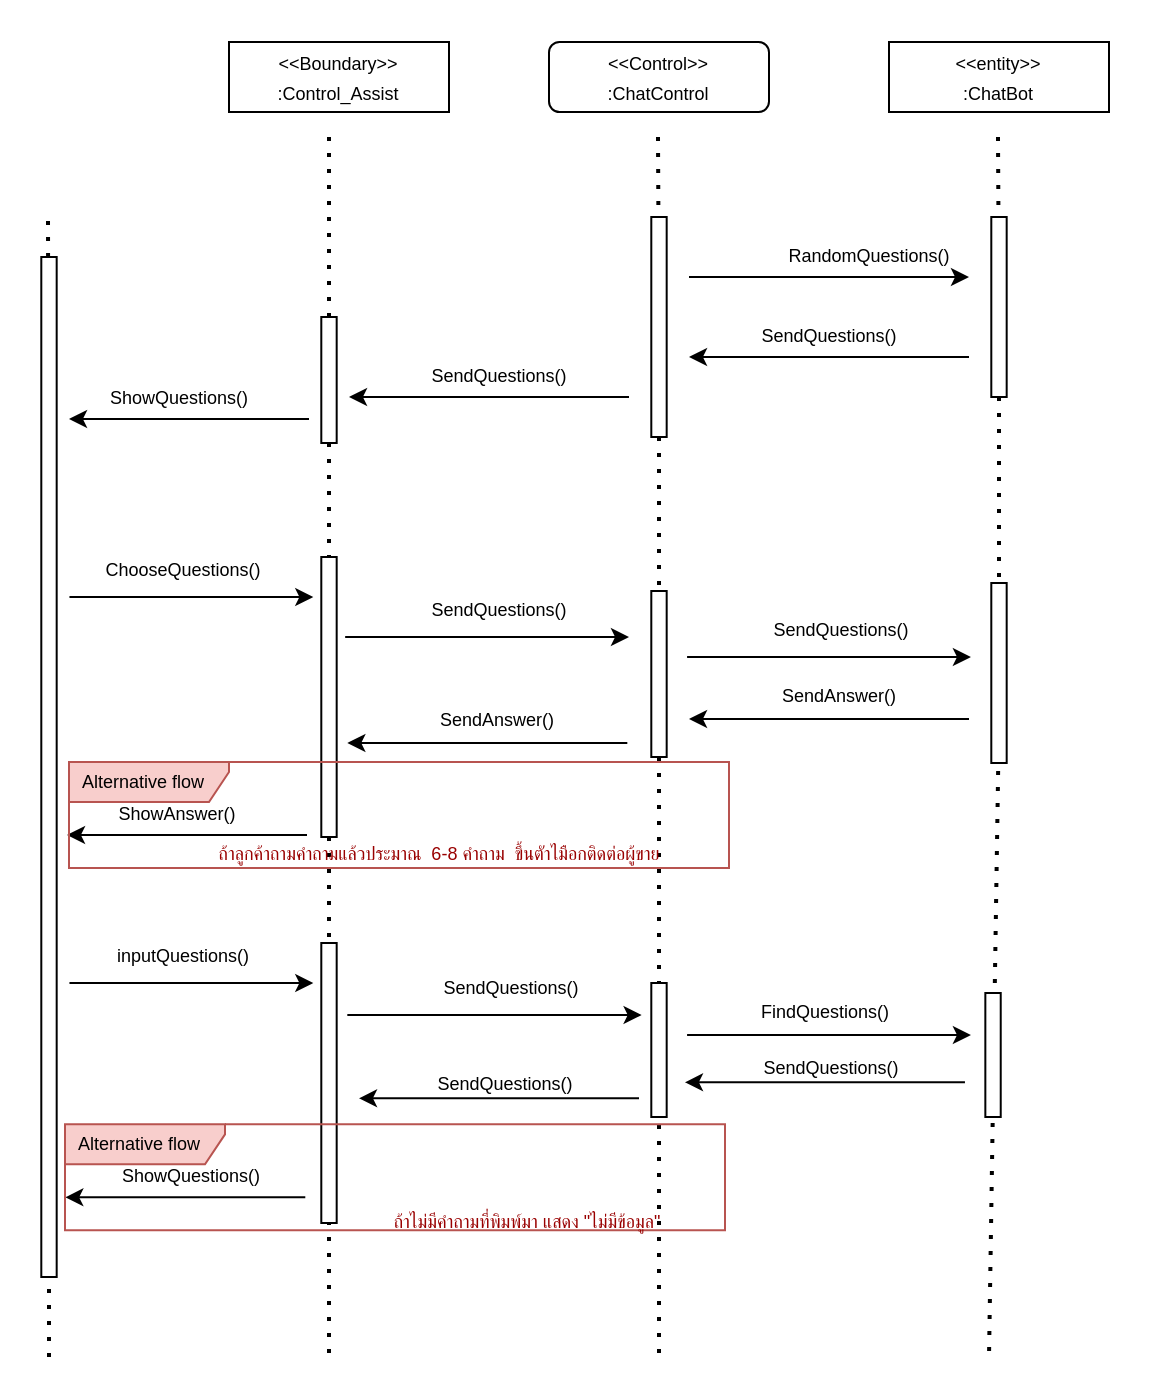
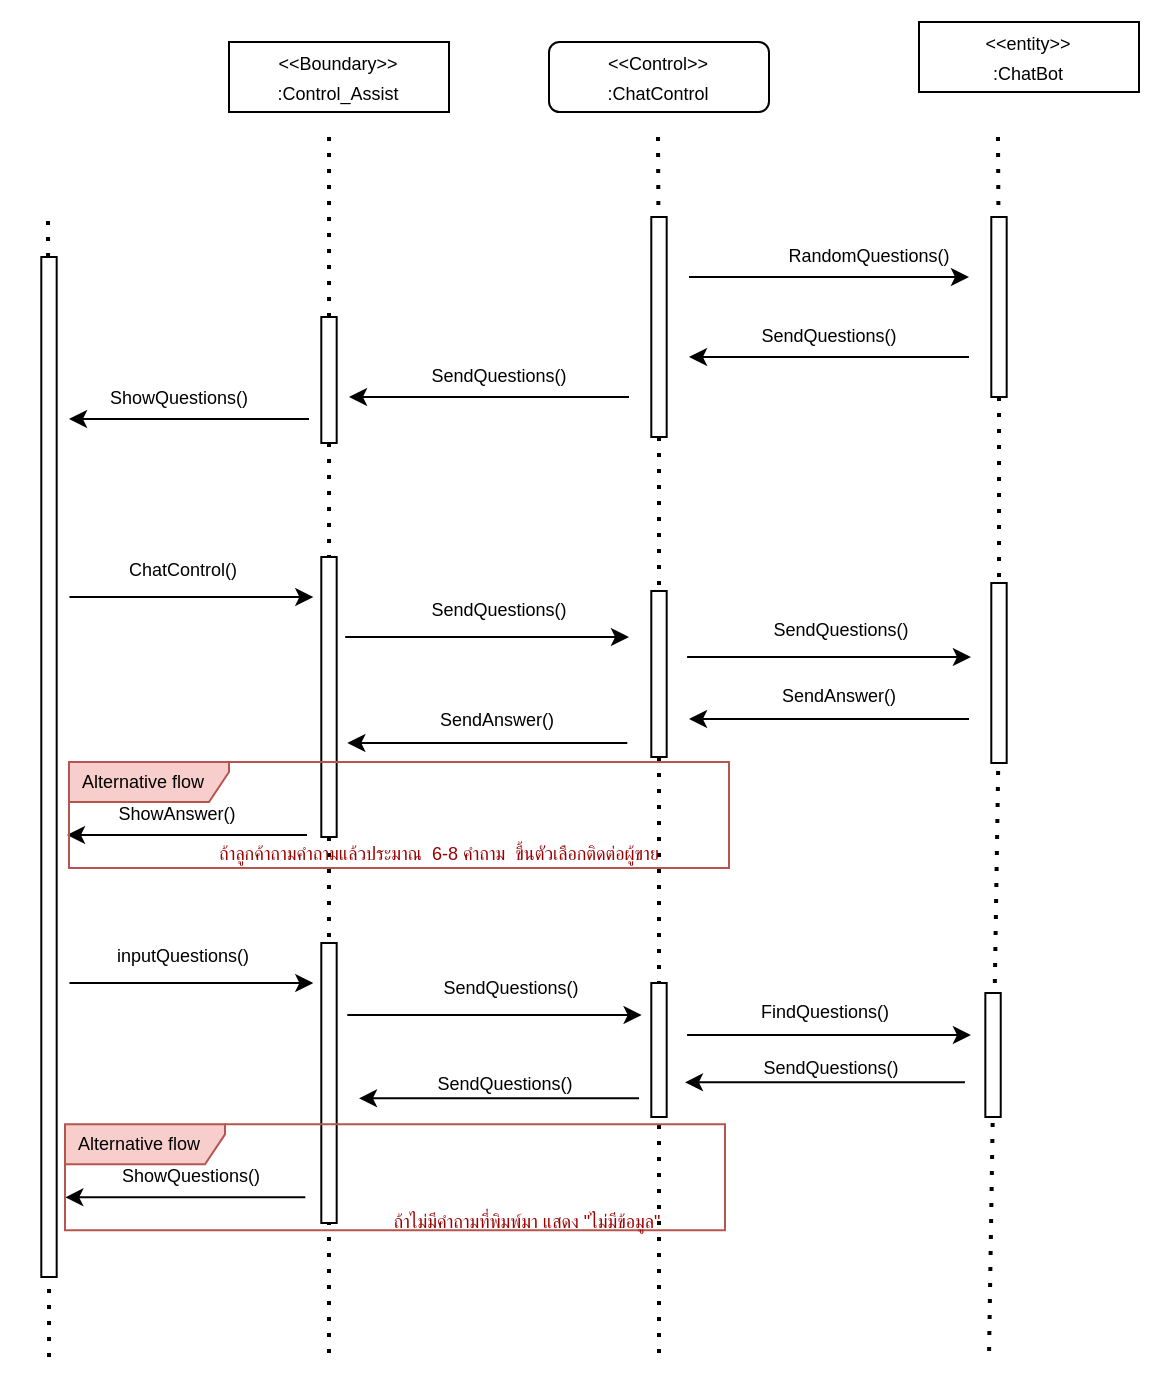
node "<<entity>> :ChatBot": moved (999, 77) -> (1029, 57)
node "ChooseQuestions()": label "ChooseQuestions()" -> "ChatControl()"
node "ถ้าลูกค้าถามคำถามแล้วประมาณ 6-8 คำถาม ขึ้นตัาไมือกติดต่อผู้ขาย": label "ถ้าลูกค้าถามคำถามแล้วประมาณ 6-8 คำถาม ขึ้นตัาไมือกติดต่อผู้ขาย" -> "ถ้าลูกค้าถามคำถามแล้วประมาณ 6-8 คำถาม ขึ้นตัวเลือกติดต่อผู้ขาย"
